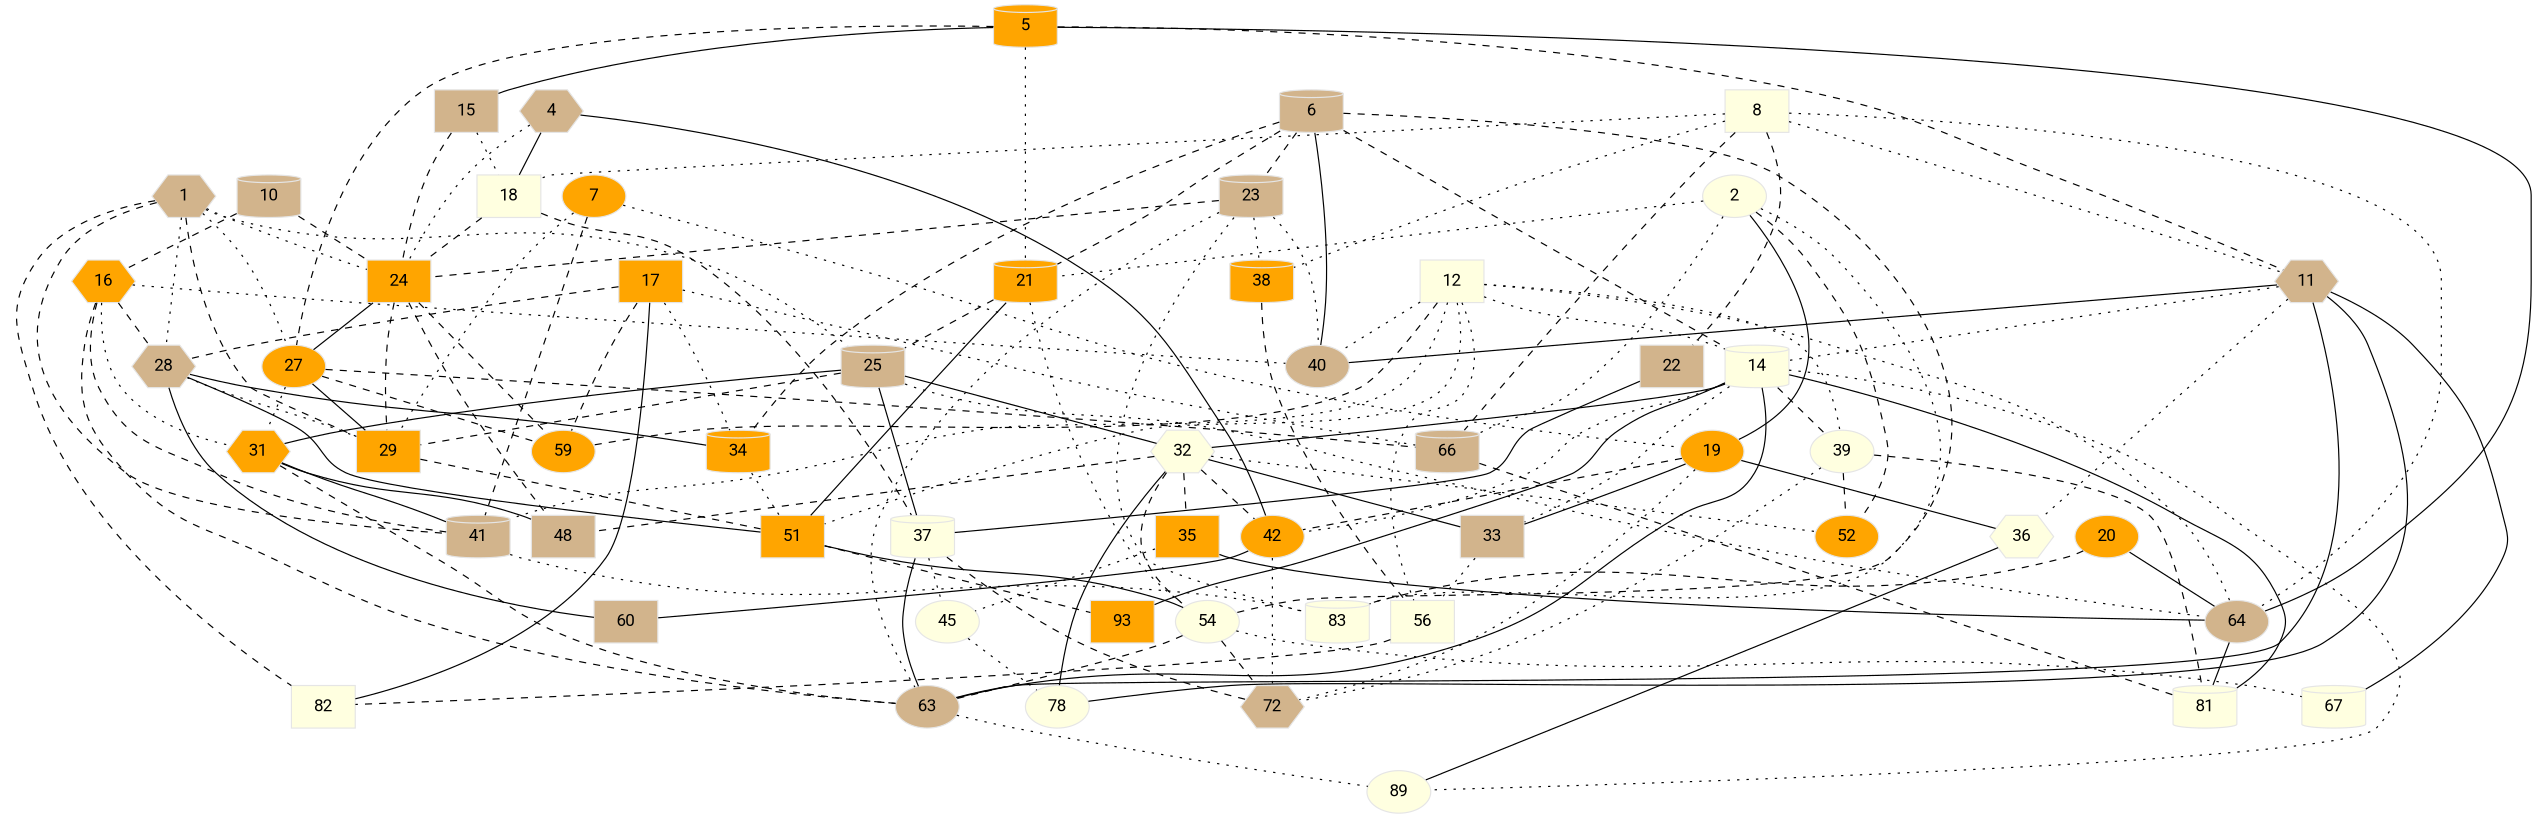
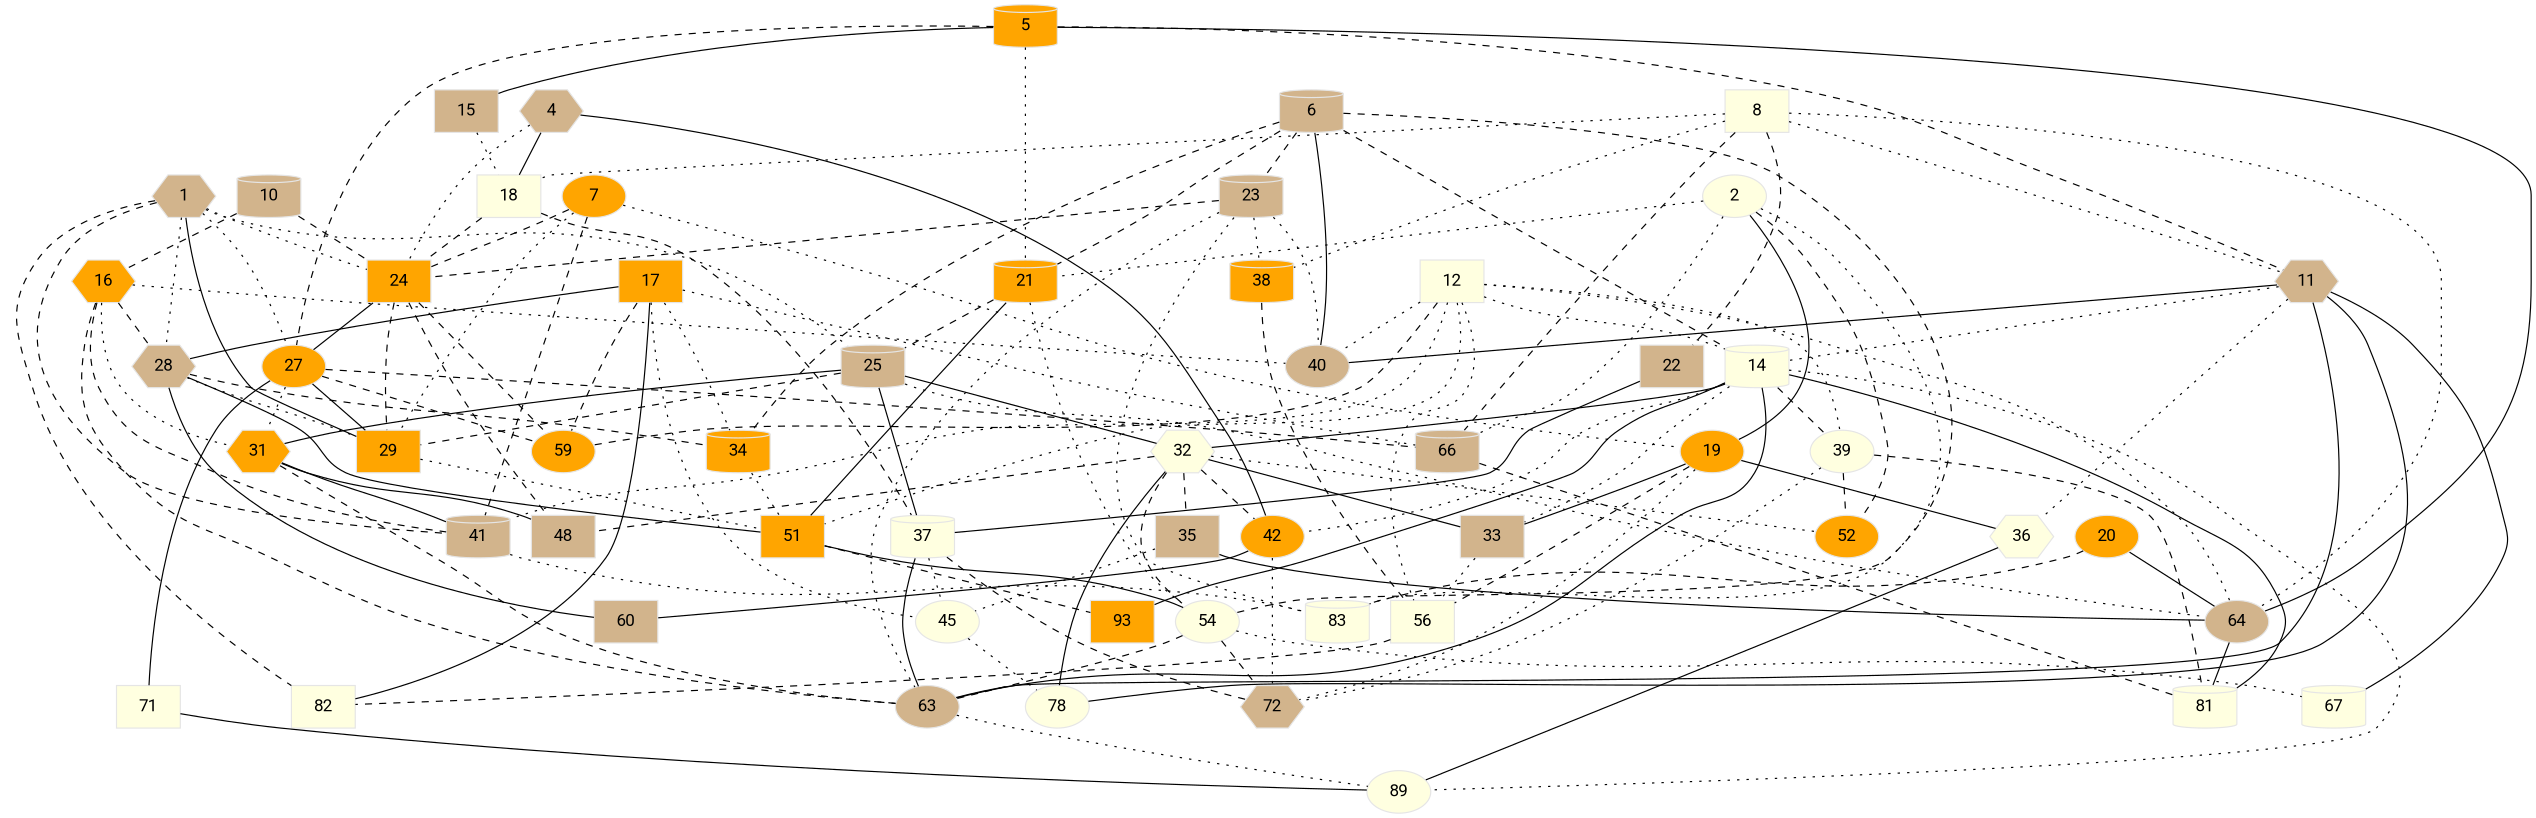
edge "15" -- "24": now "7" -- "24"
edge "17" -- "28": style dashed -> solid
edge "1" -- "29": style dashed -> solid
edge "28" -- "34": style solid -> dashed
edge "19" -- "42": now "19" -- "56"
edge "29" -- "51": style dashed -> dotted
edge "17" -- "45": added
node "35": fillcolor orange -> tan
node "71": added
